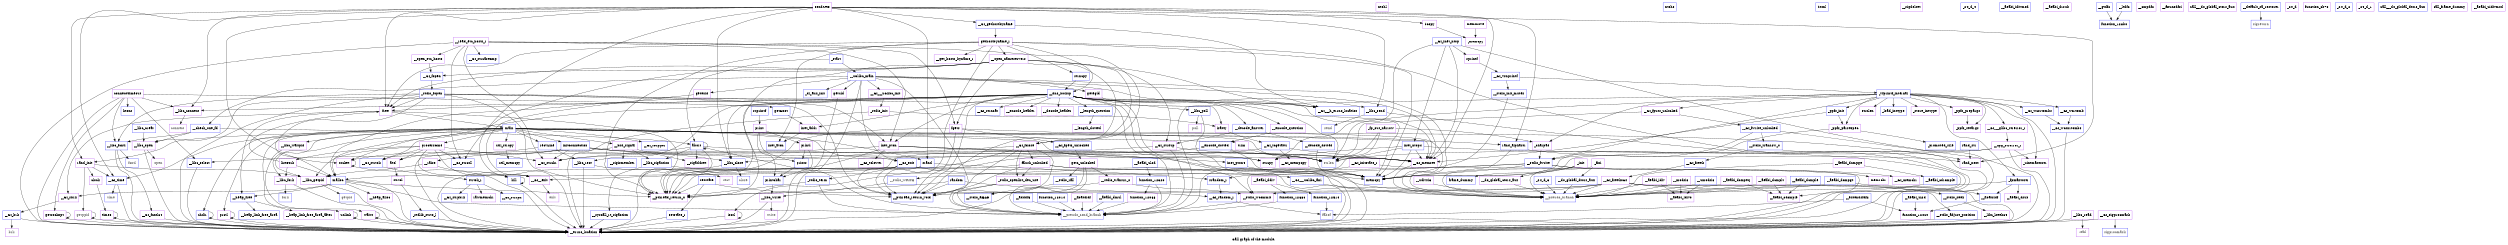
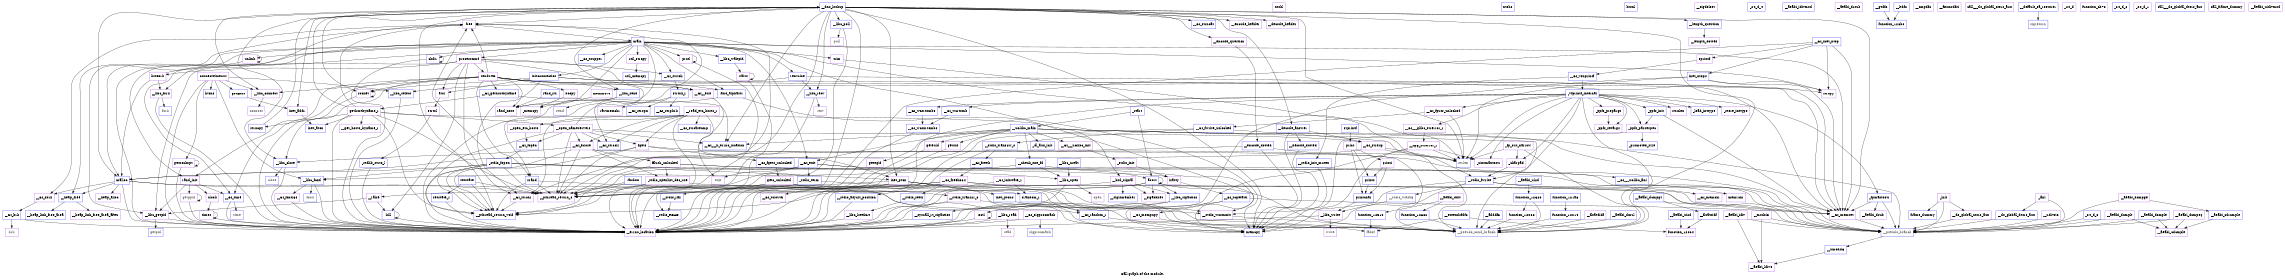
edge "processCmd" -> "sendSTD": added
edge "_stdio_init" -> "__errno_location": removed
node "__libc_waitpid": color purple -> blue
edge "initConnection" -> "__libc_close": removed
edge "inet_ntop4" -> "memcpy": now "__decode_answer" -> "memcpy"
edge "__GI_exit" -> "__GI__exit": now "__GI_exit" -> "exit"
edge "fflush_unlocked" -> "__pthread_return_void": now "__GI_strchr" -> "__pthread_return_void"
edge "_fpmaxtostr" -> "__floatsidf": now "_fpmaxtostr" -> "__GI_memset"
edge "_stdio_openlist_dec_use" -> "__pthread_return_0": added
edge "__umodsi3" -> "__pseudo_branch": reversed
node "function_121a8": added
